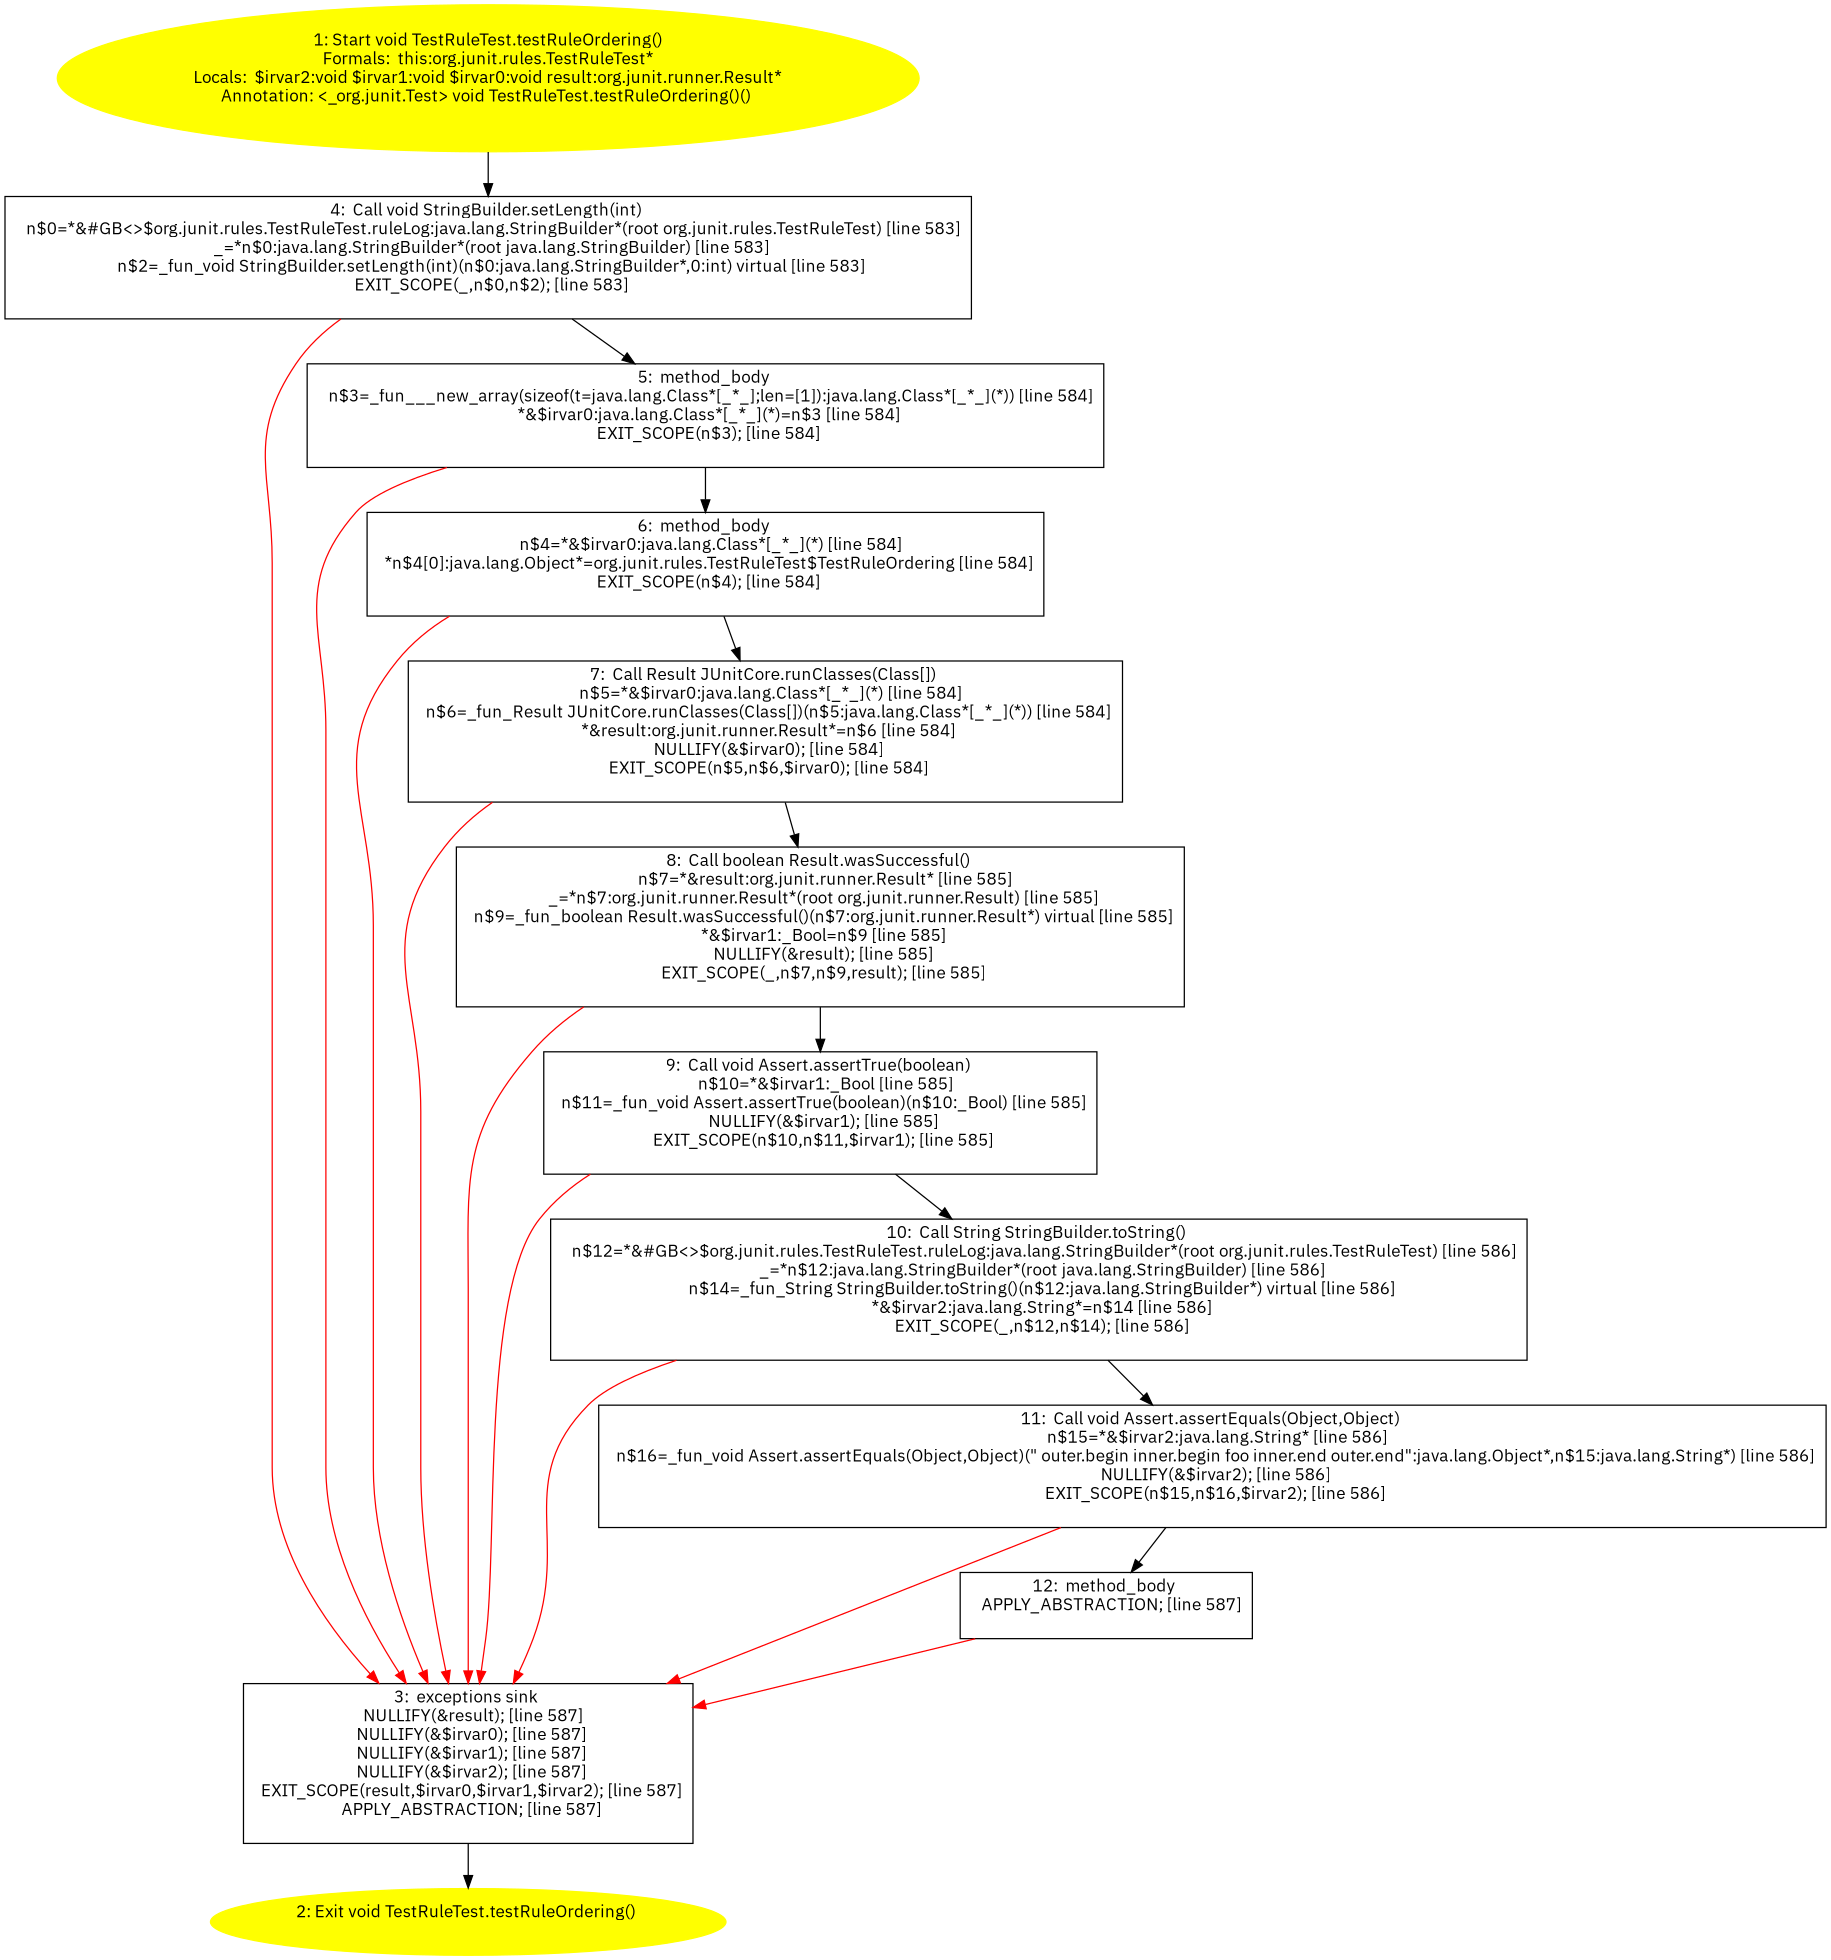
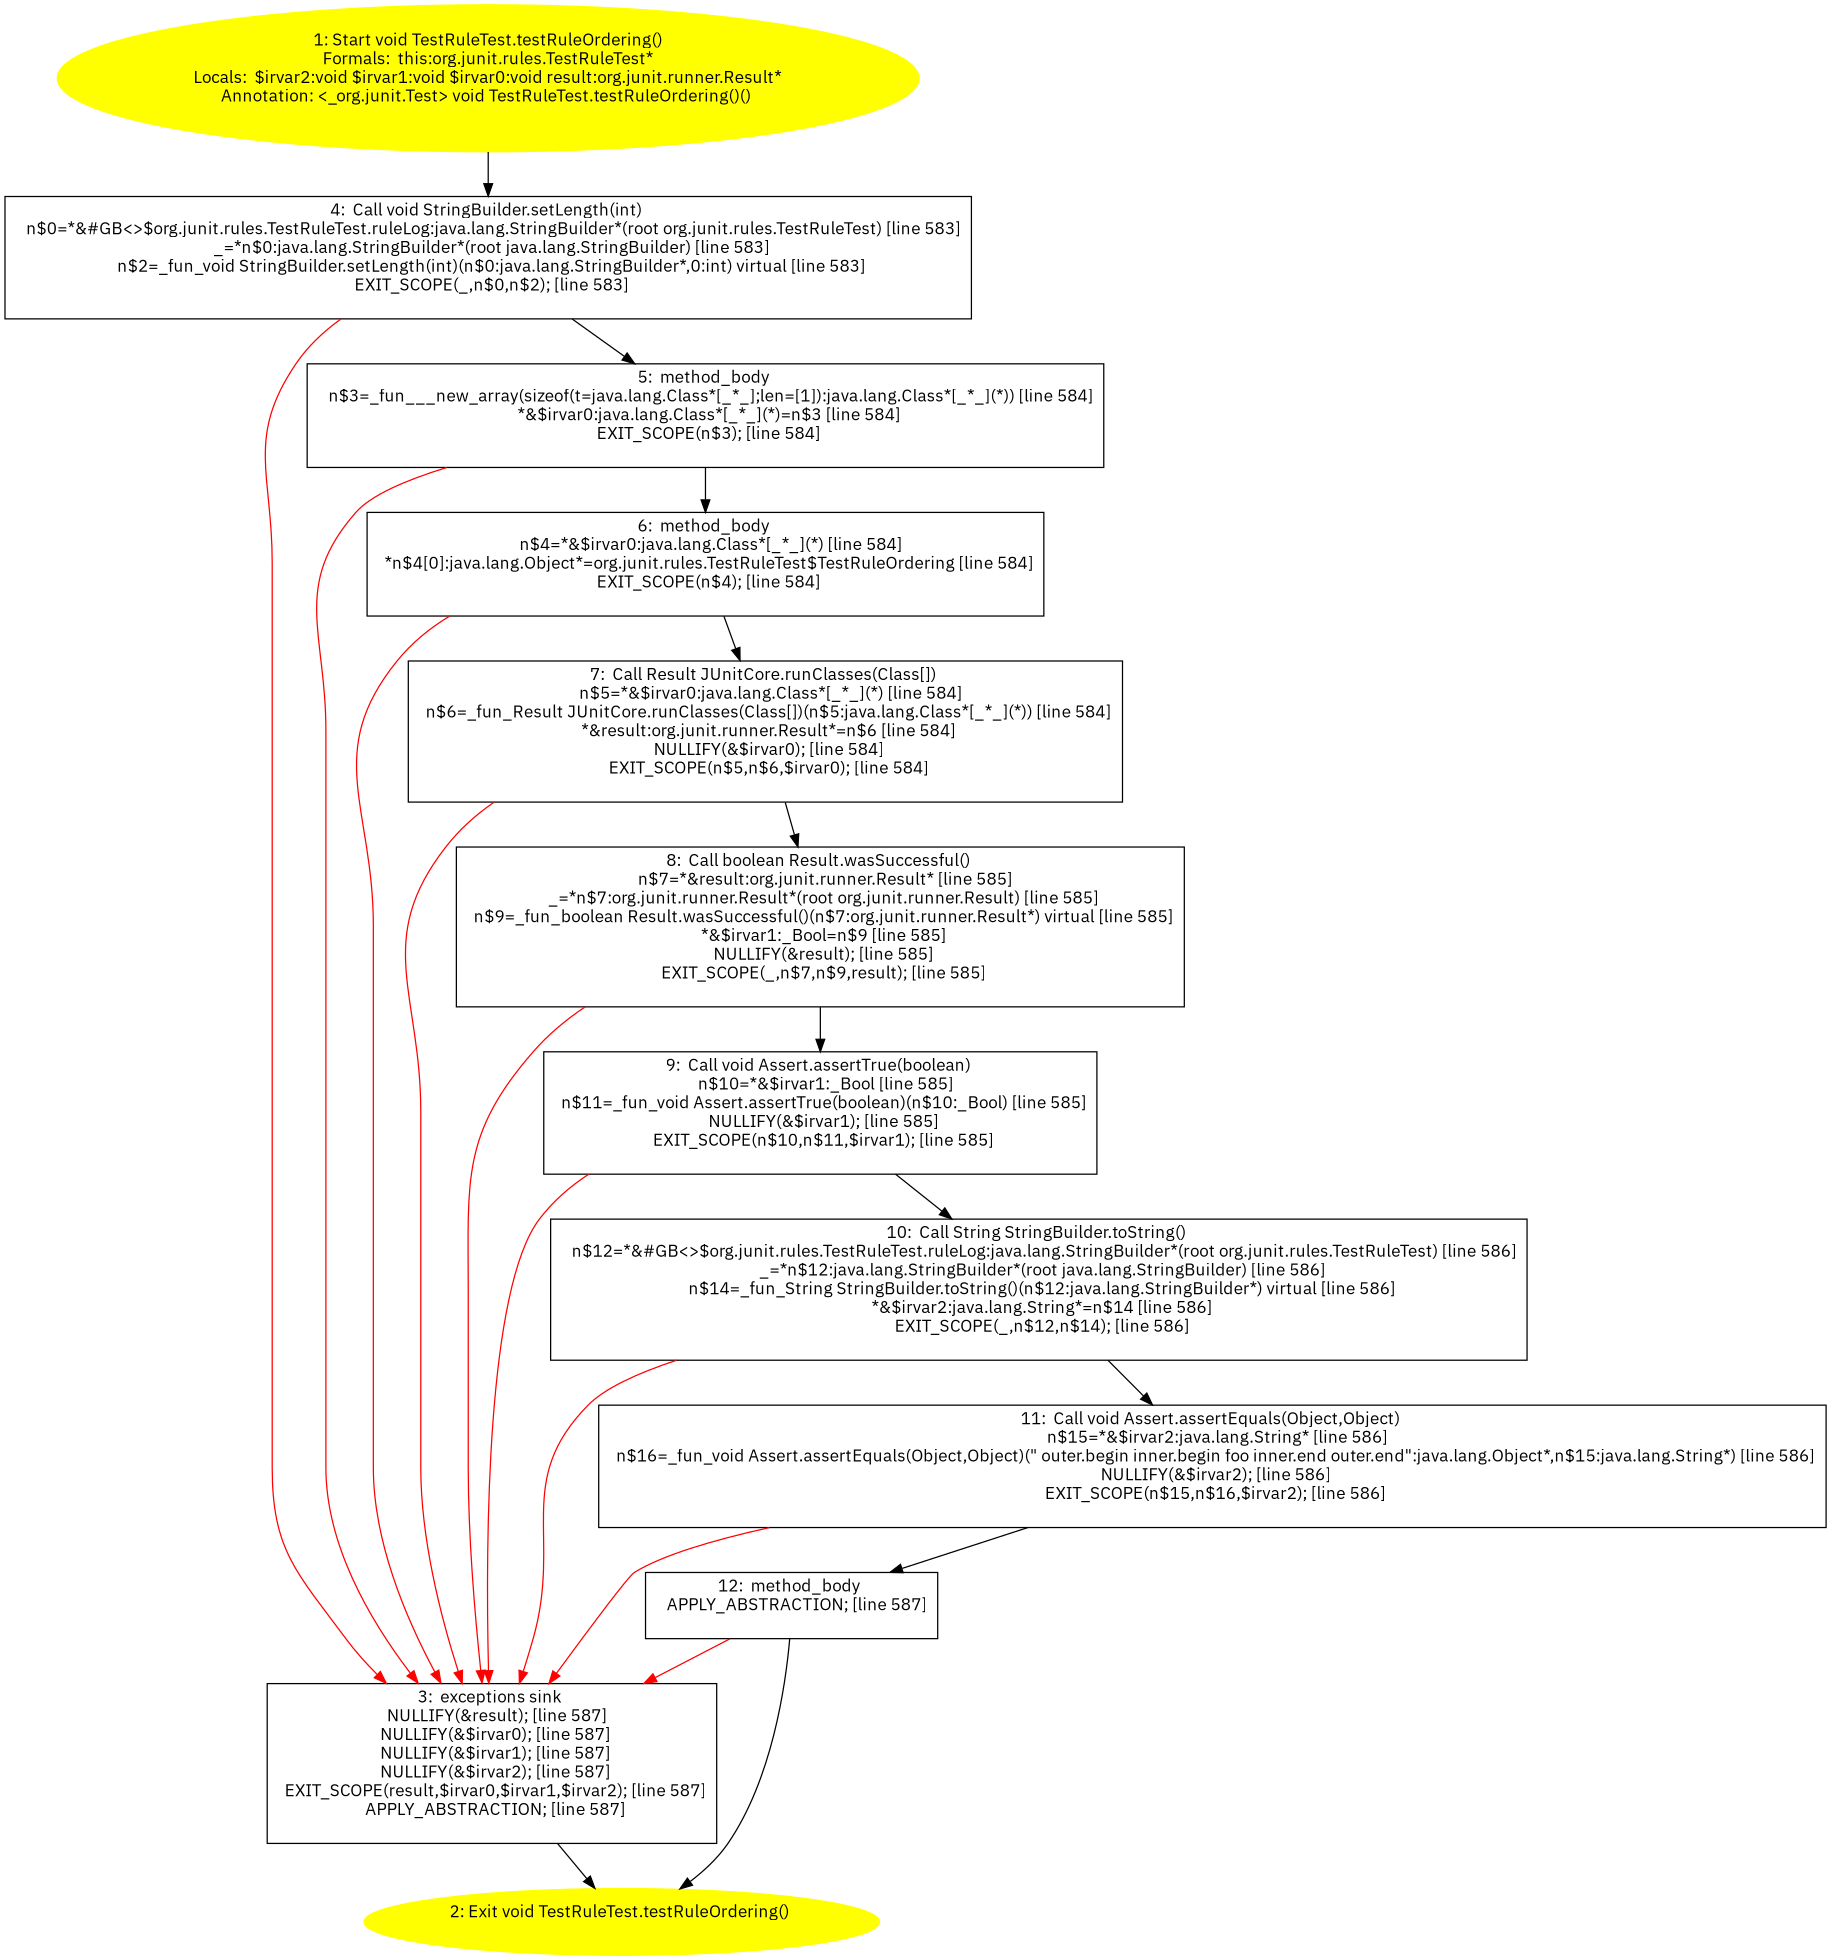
edge "12:  method_body APPLY_ABSTRACTION; [line 587]" -> "2: Exit void TestRuleTest.testRuleOrdering()": added
